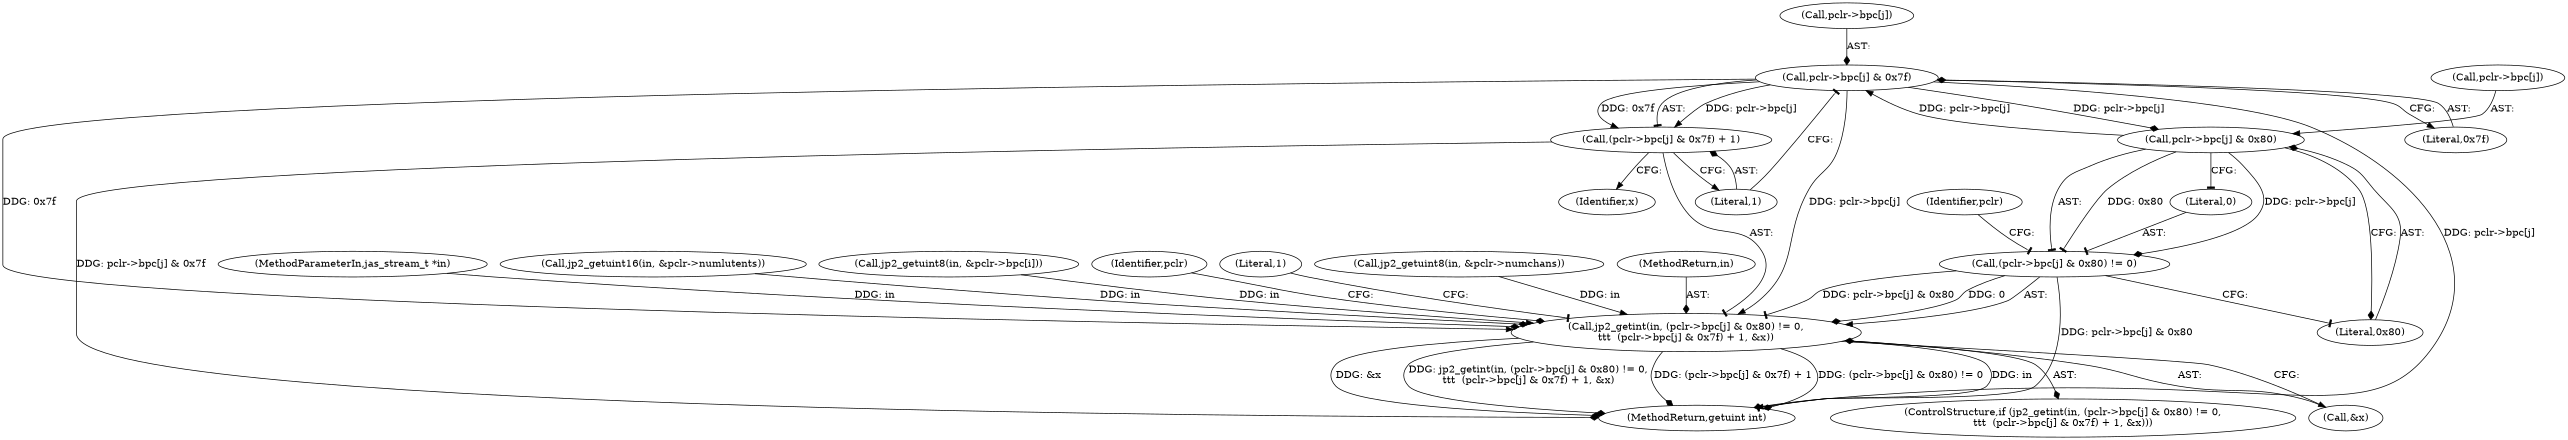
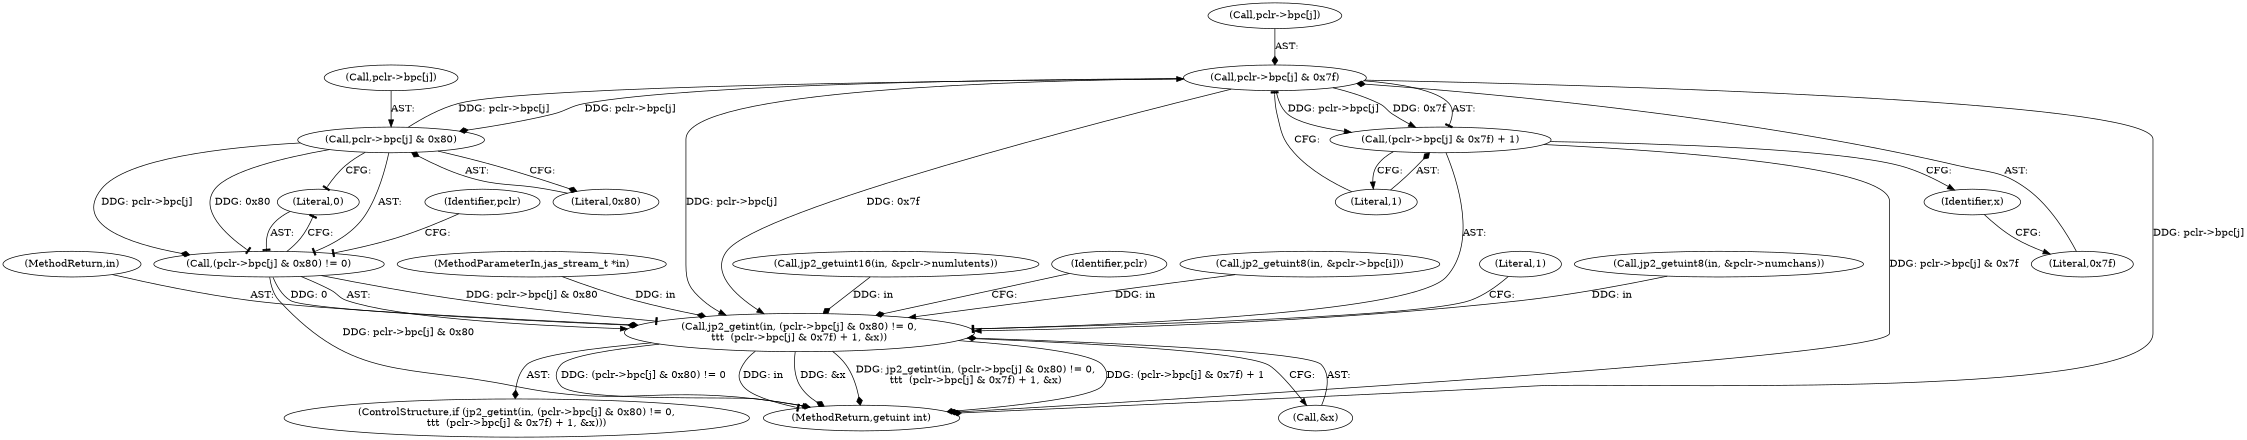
edge "(Call,pclr->bpc[j] & 0x7f)" -> "(Literal,0x7f)": now "(Identifier,x)" -> "(Literal,0x7f)"
edge "(Call,(pclr->bpc[j] & 0x80) != 0)" -> "(Literal,0x80)": now "(Call,(pclr->bpc[j] & 0x80) != 0)" -> "(Literal,0)"
